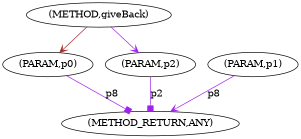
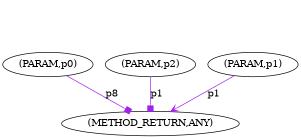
node "(METHOD,giveBack)": removed
edge "(PARAM,p2)" -> "(METHOD_RETURN,ANY)": label "p2" -> "p1"
edge "(PARAM,p1)" -> "(METHOD_RETURN,ANY)": label "p8" -> "p1"
